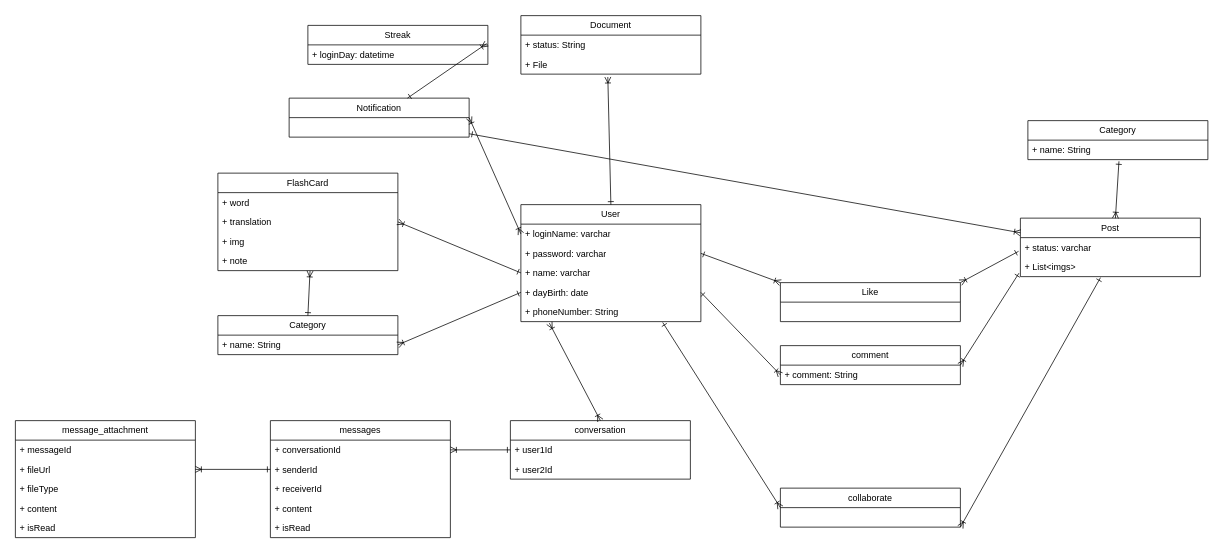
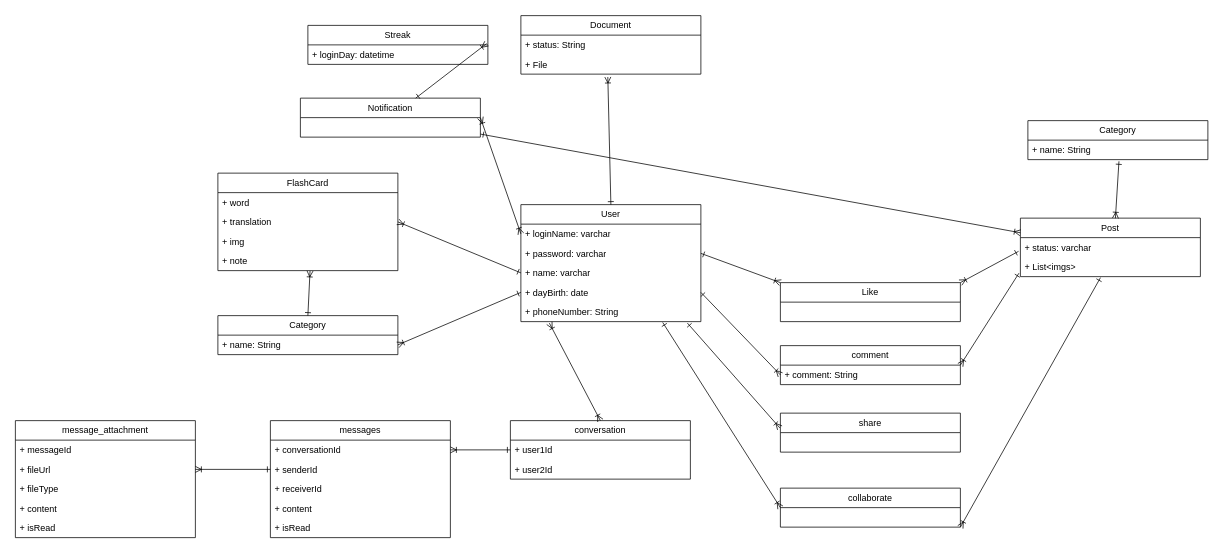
node "Notification": moved (379, 117) -> (390, 117)
edge "+ phoneNumber: String" -- "share": added
node "share": added
